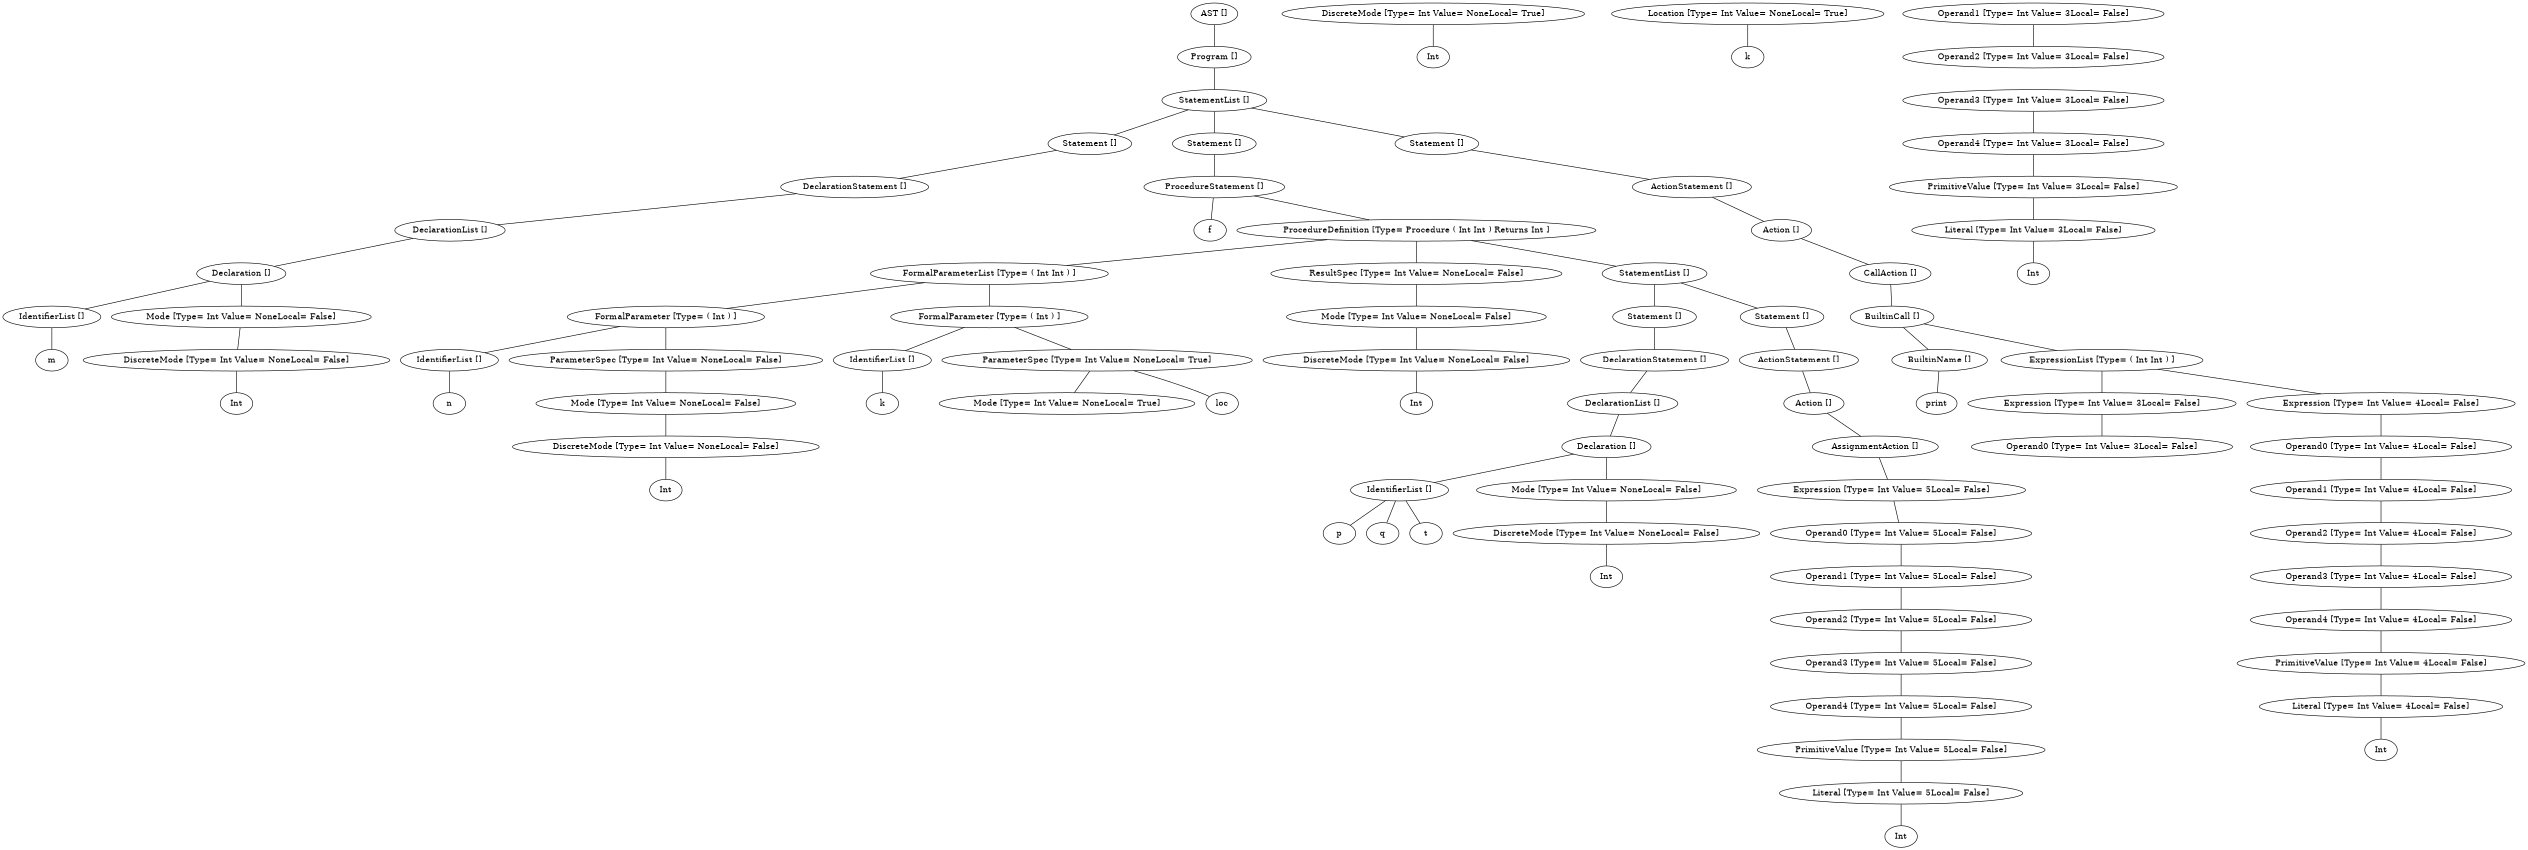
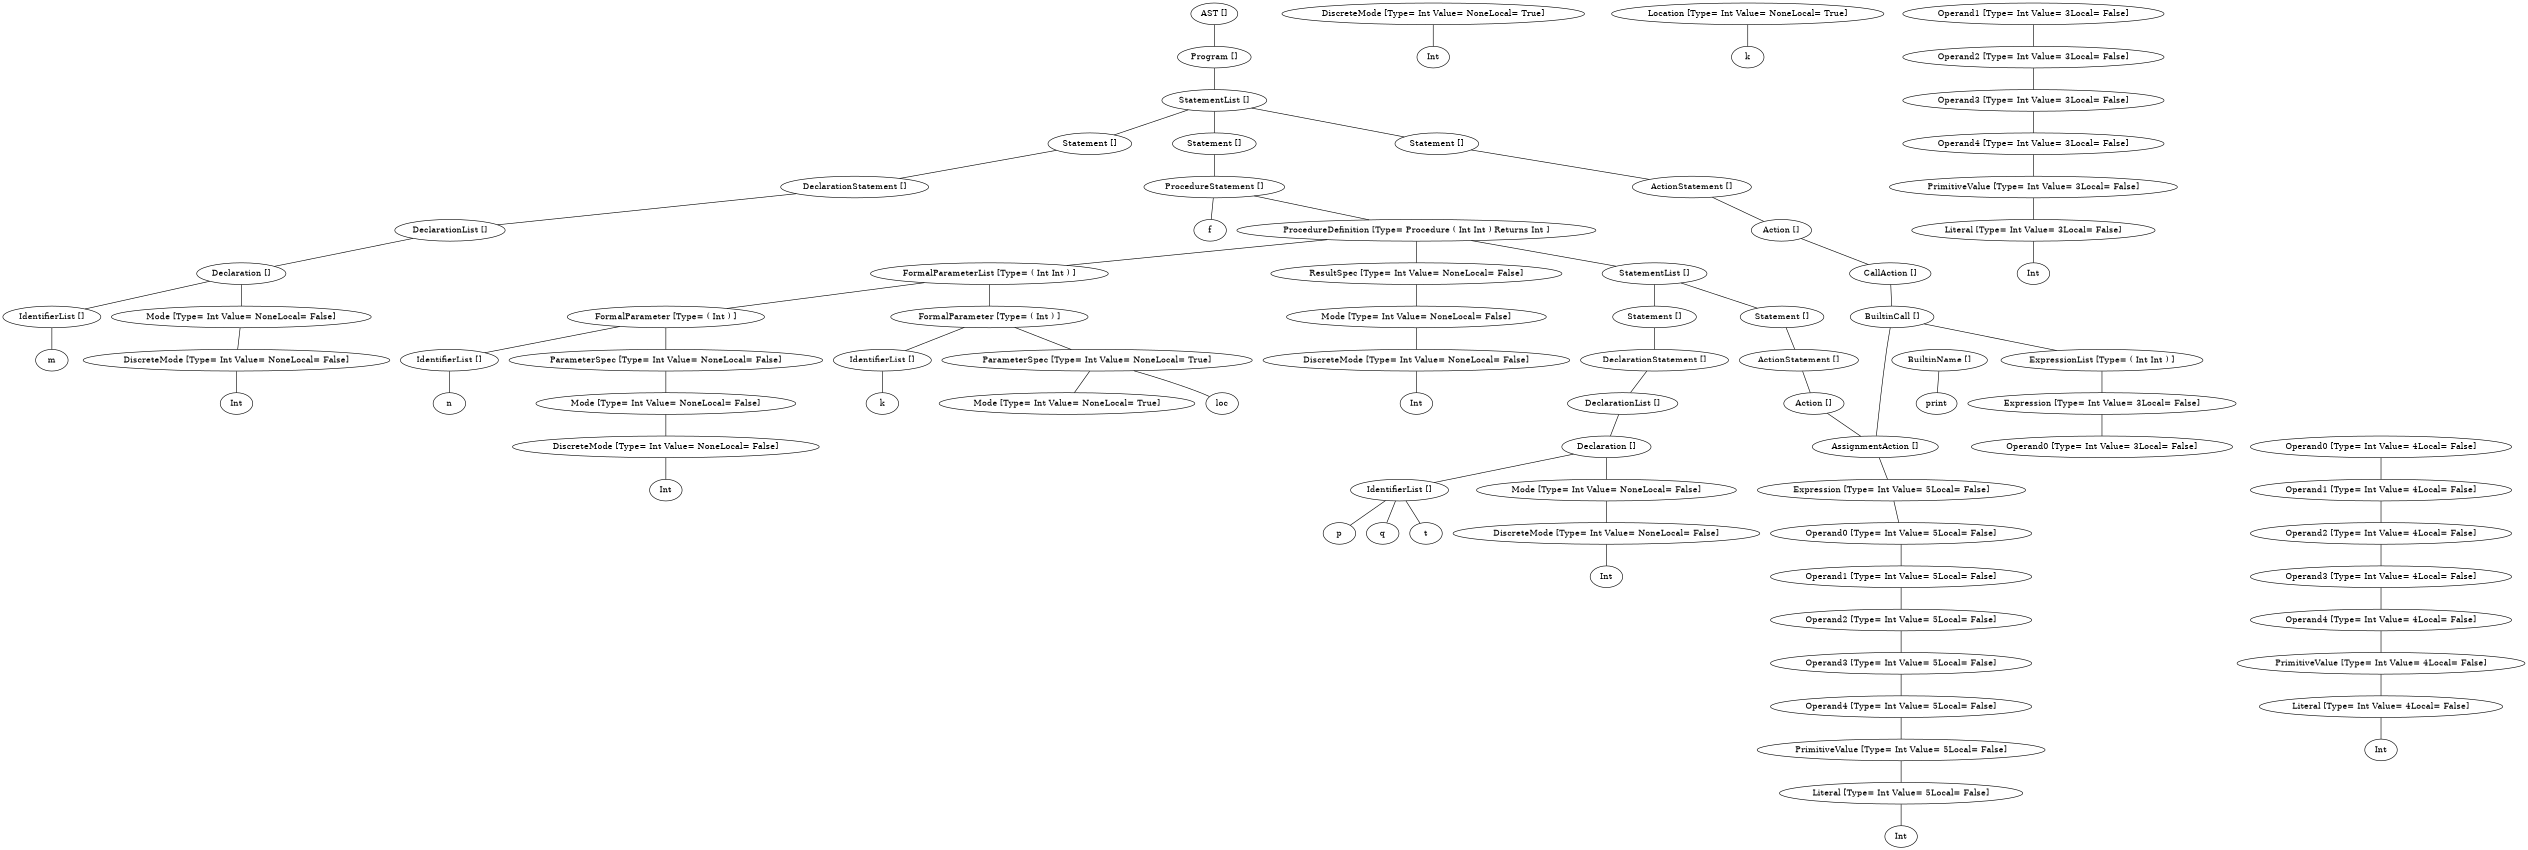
edge "Operand2 [Type= Int Value= 3Local= False]" -- "Operand3 [Type= Int Value= 3Local= False]": added
edge "BuiltinCall []" -- "BuiltinName []": now "BuiltinCall []" -- "AssignmentAction []"
node "Expression [Type= Int Value= 4Local= False]": removed
